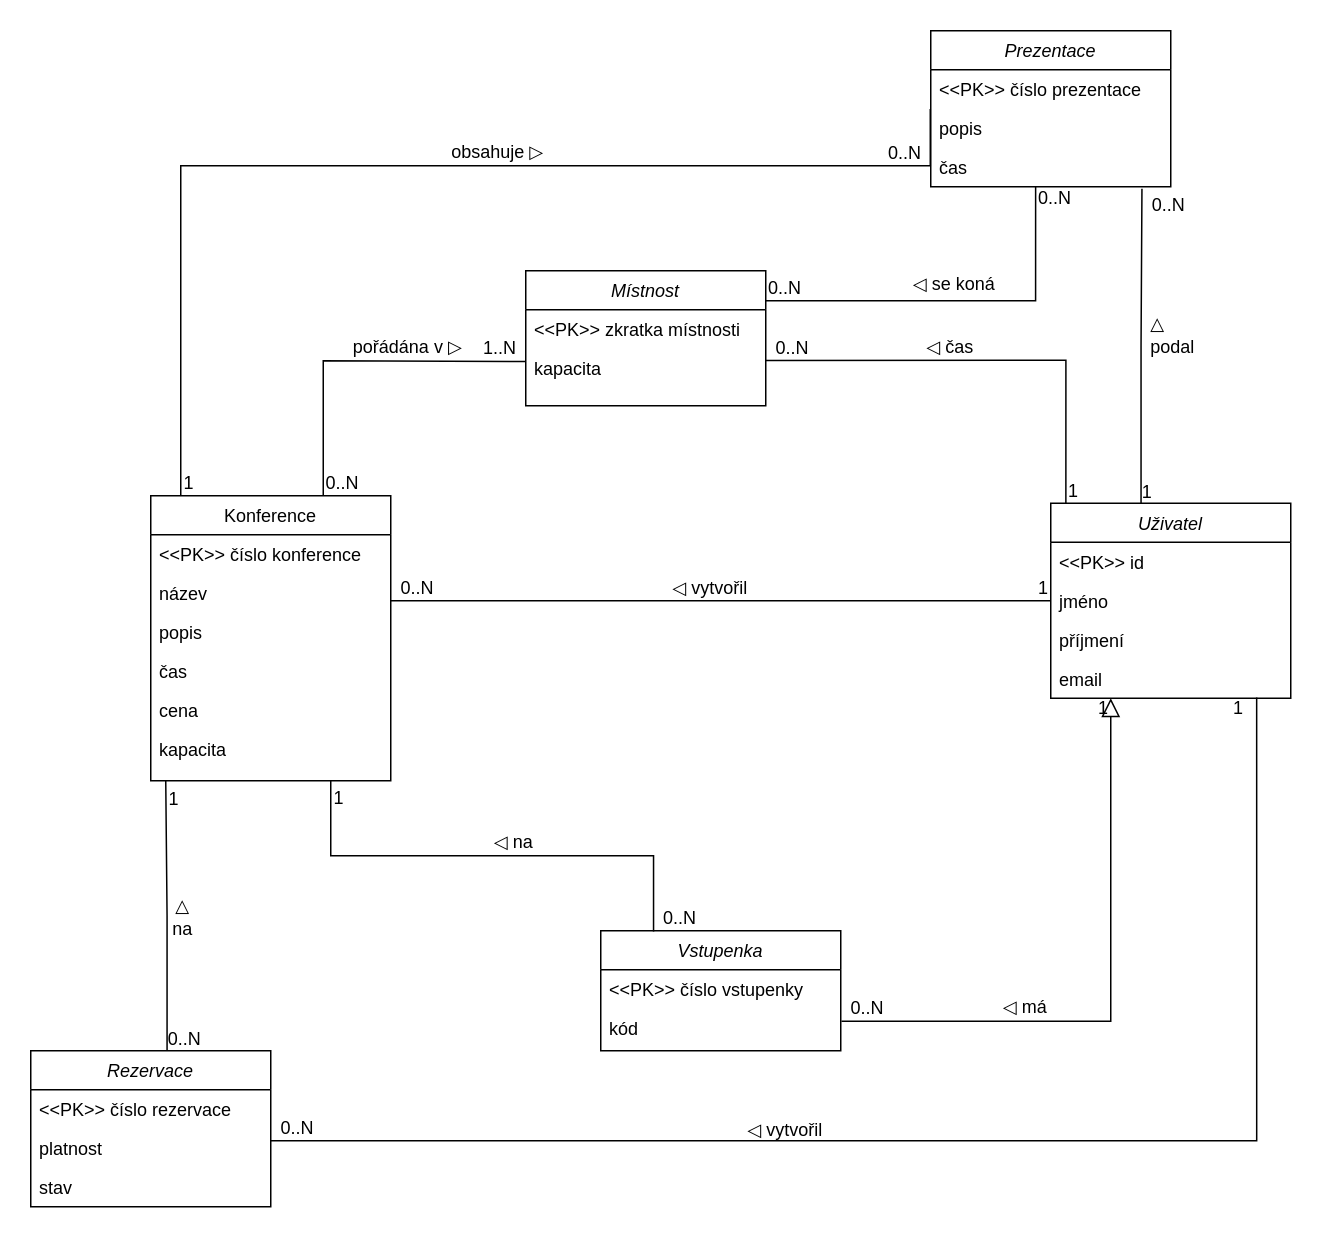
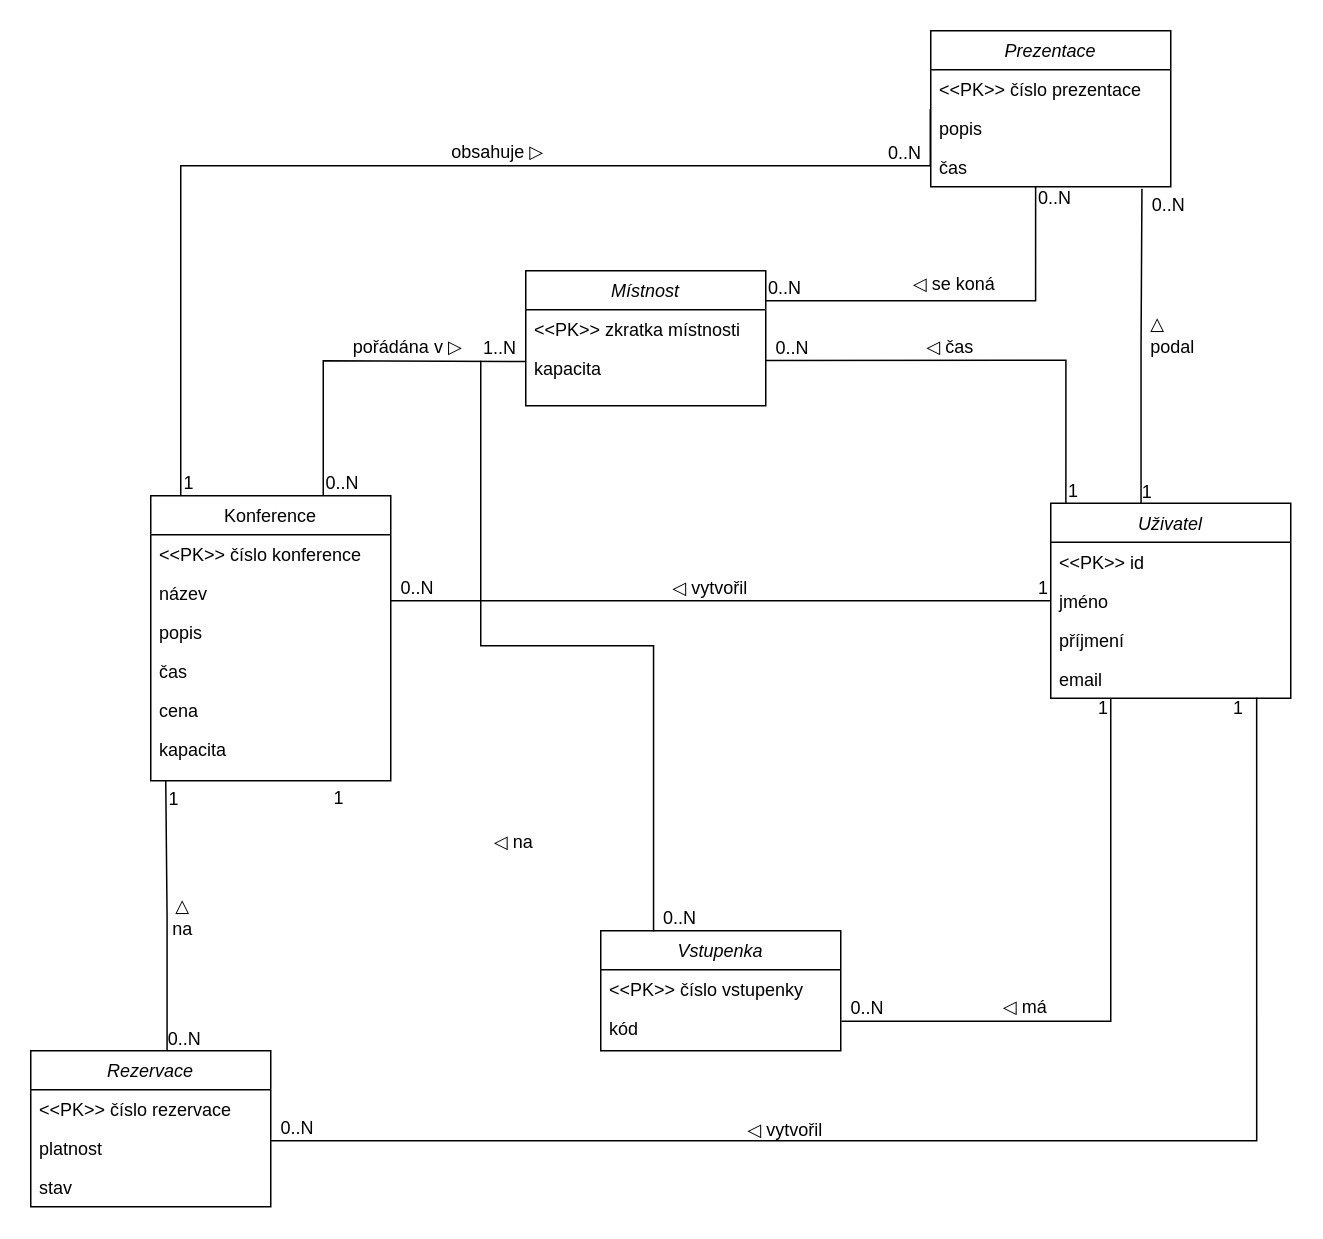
edge "kód" -> "Uživatel": arrowhead block -> none
edge "Konference" -- "Vstupenka": now "1..N" -- "Vstupenka"
